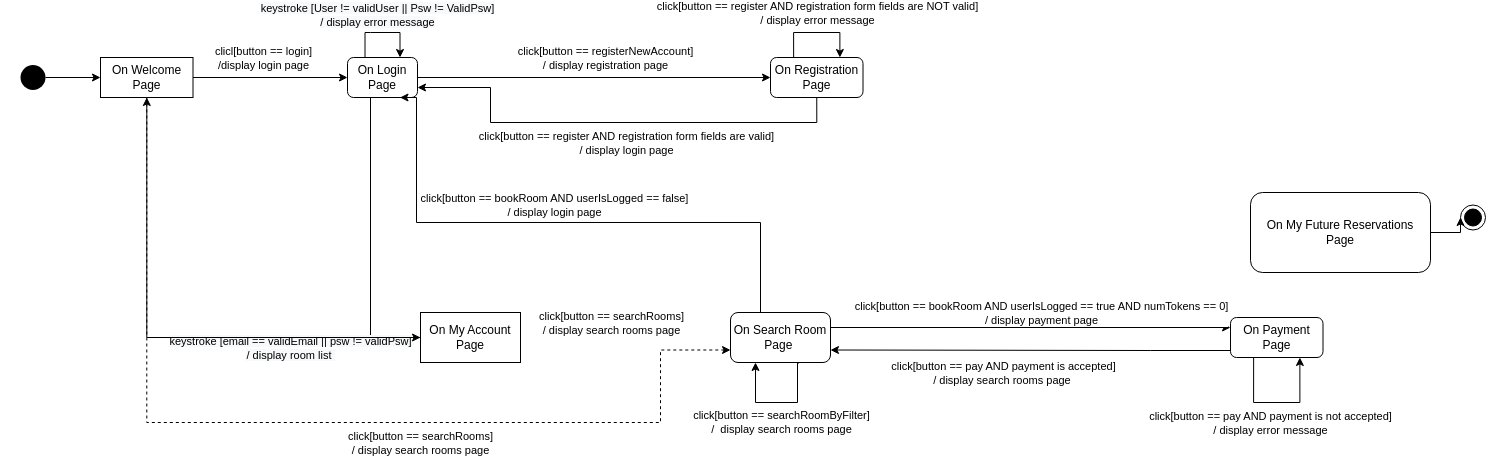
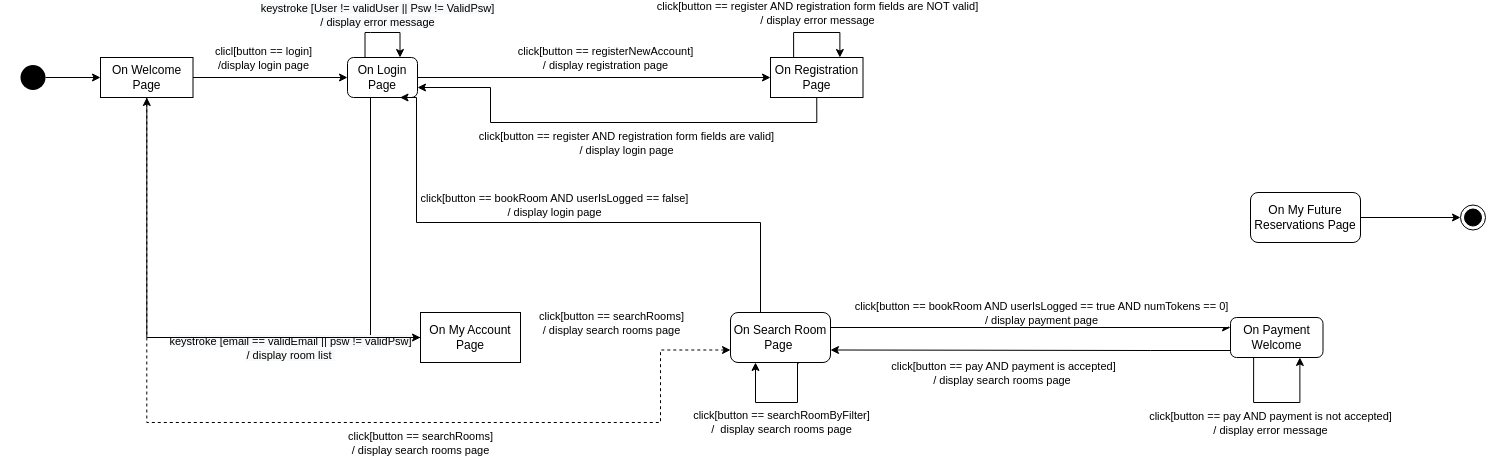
node "On Registration Page": shape rounded rectangle -> rectangle
node "On My Future Reservations Page": size 180x80 -> 110x50
node "On Payment Page": label "On Payment Page" -> "On Payment Welcome"
